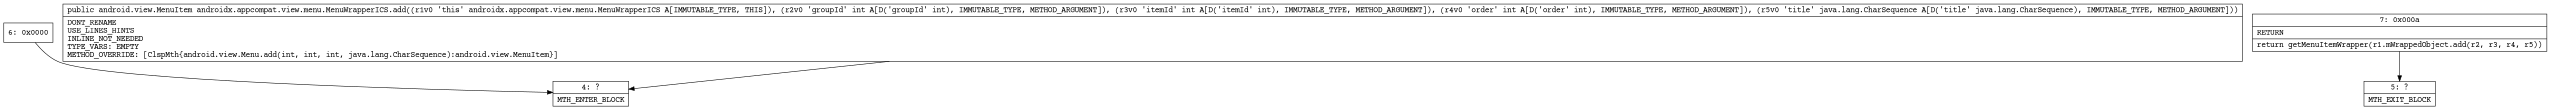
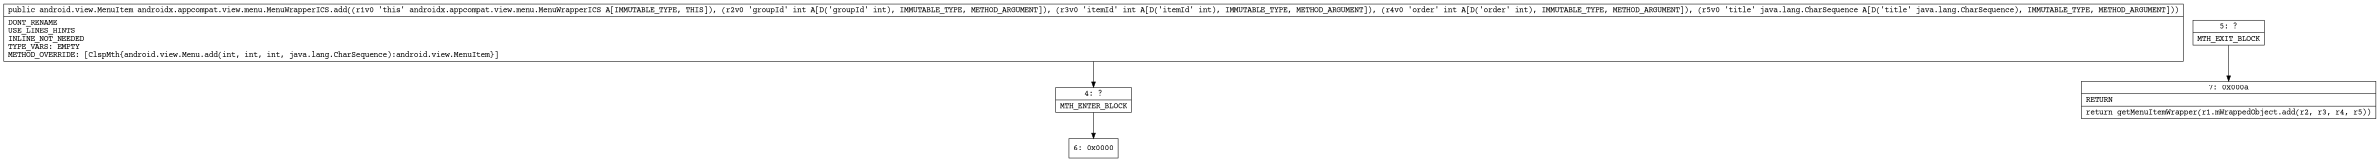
edge "7: 0x000a" -> "5: ?": reversed
edge "6: 0x0000" -> "4: ?": reversed
